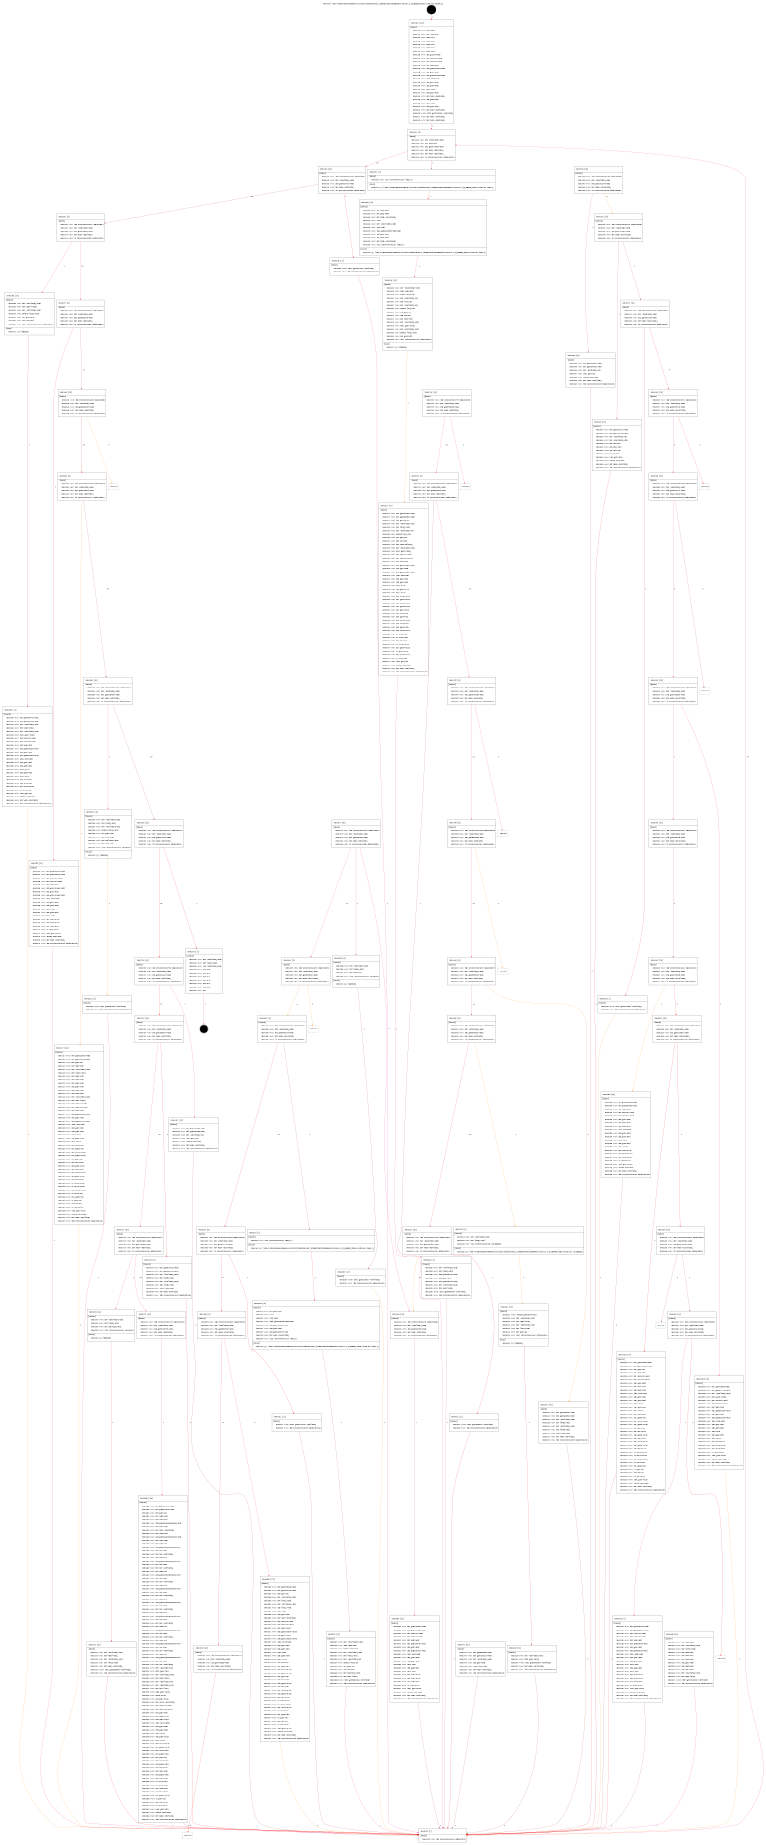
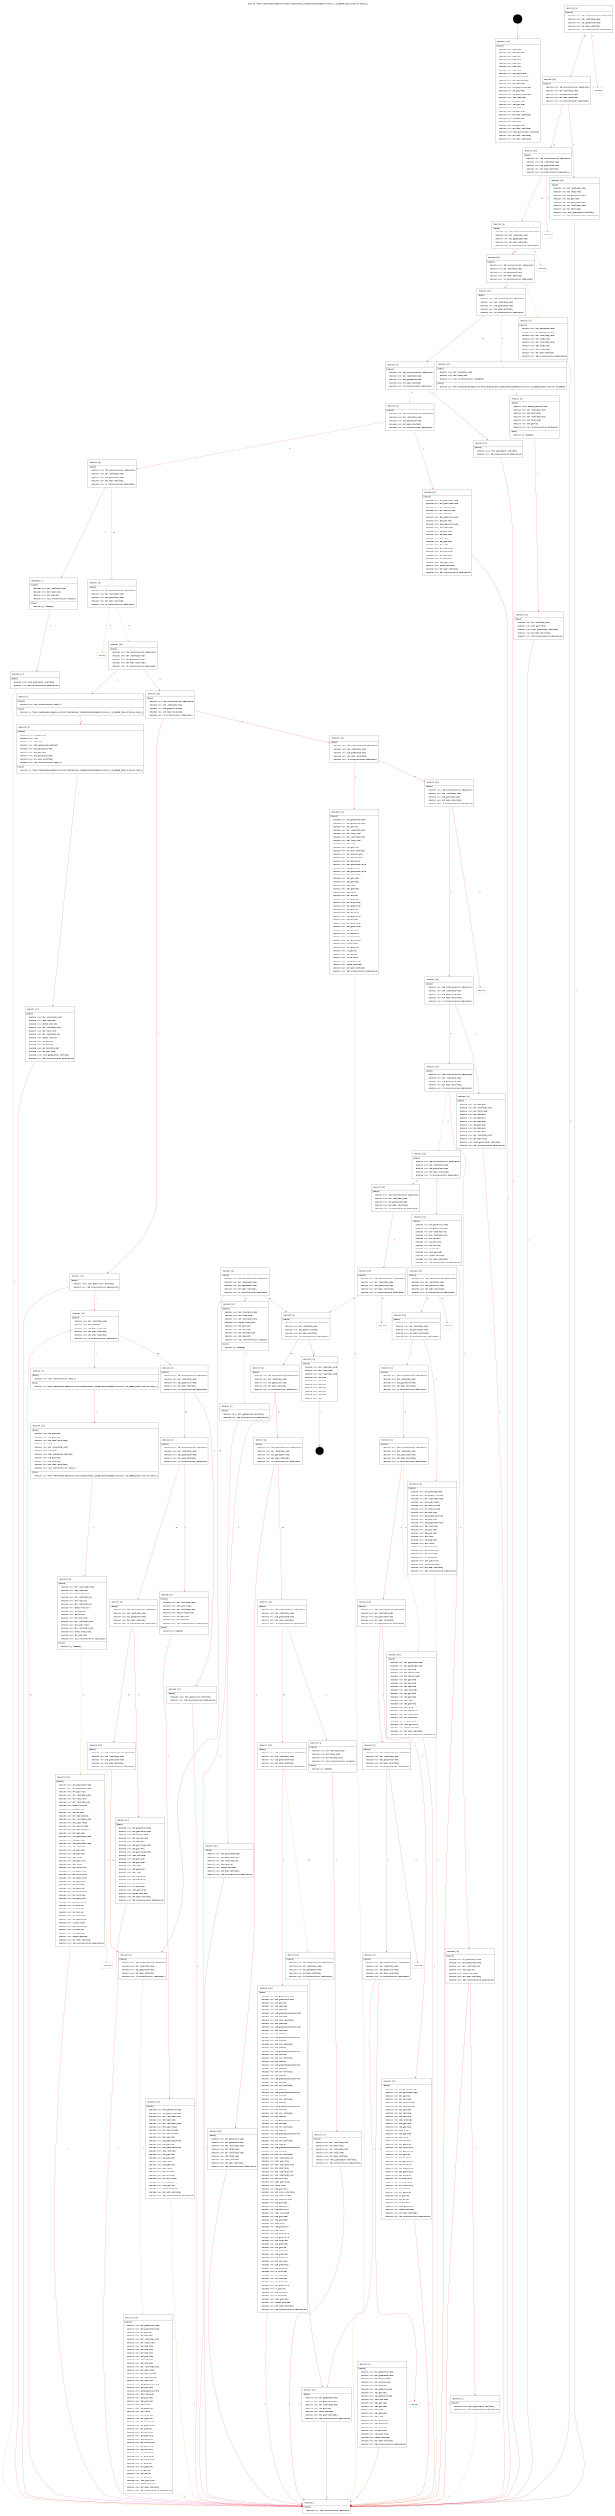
edge "0x4015b0 [116]" -> "0x401624 [32]": now "0x402411 [15]" -> "0x401624 [32]"
edge "0x40198c [28]" -> "0x4019a8 [28]": now "0x40198c [28]" -> "0x4016ec [28]"
edge "0x4016b4 [28]" -> "0x4016d0 [28]": reversed
edge "0x401970 [28]" -> "0x401d7a [15]": now "0x401e8a [30]" -> "0x401d7a [15]"
node "0x40191c [28]": added
edge "0x401874 [28]" -> "0x401858 [28]": reversed
edge "0x401a50 [28]" -> "0x401c90 [91]": now "0x401a50 [28]" -> "0x401c72 [30]"
node "0x401778 [28]": added
